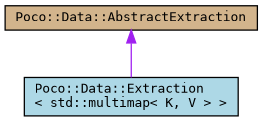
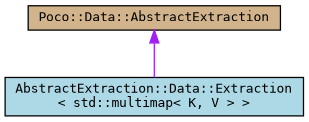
node "Poco::Data::Extraction < std::multimap< K, V > >": label "Poco::Data::Extraction < std::multimap< K, V > >" -> "AbstractExtraction::Data::Extraction < std::multimap< K, V > >"
